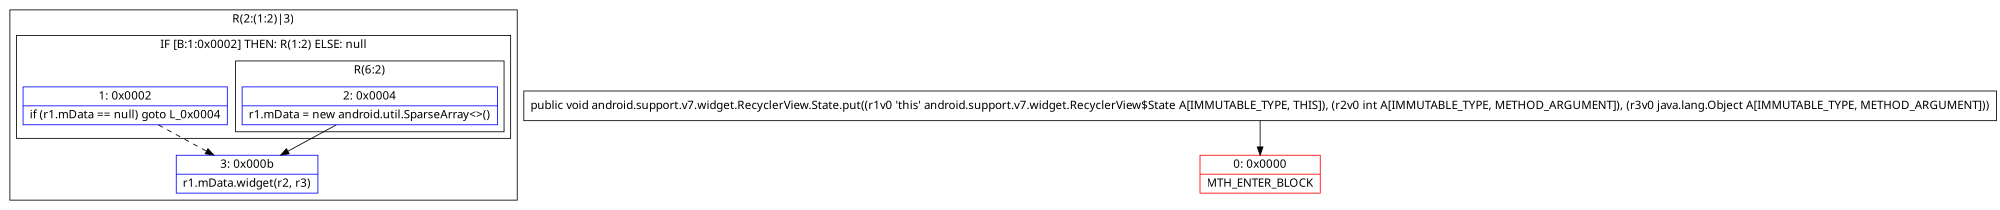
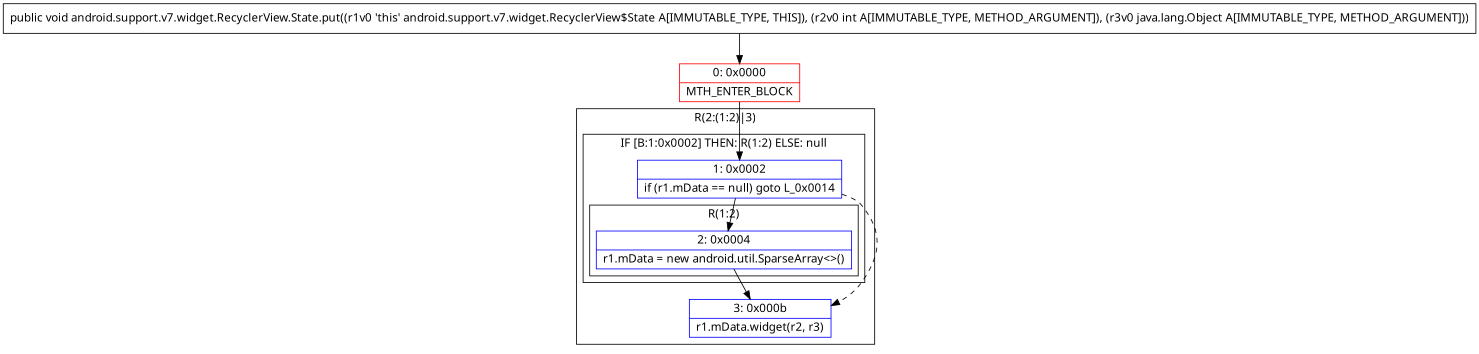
cluster "R(6:2)": label "R(6:2)" -> "R(1:2)"
node "1: 0x0002": text "if (r1.mData == null) goto L_0x0004" -> "if (r1.mData == null) goto L_0x0014"
edge "0: 0x0000" -> "1: 0x0002": added
edge "1: 0x0002" -> "2: 0x0004": added
